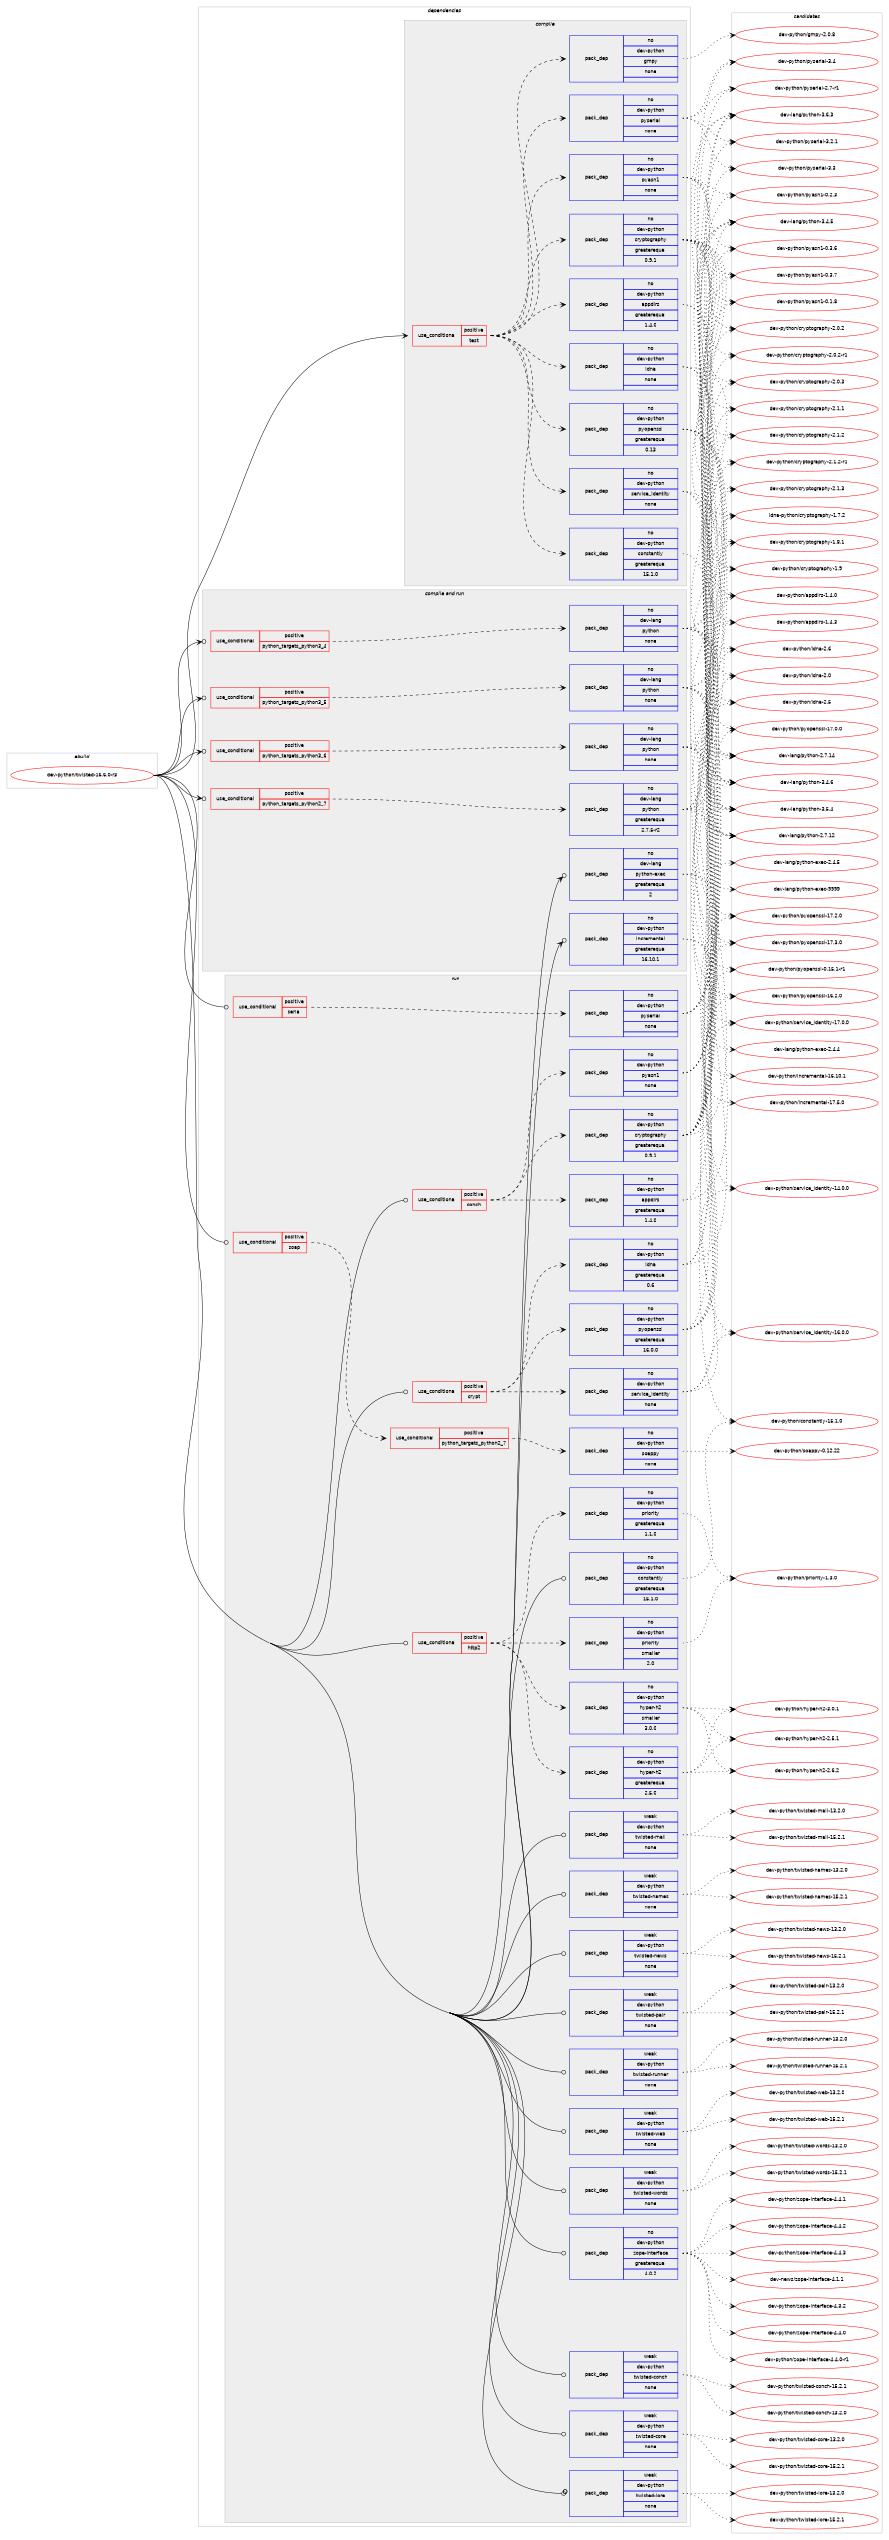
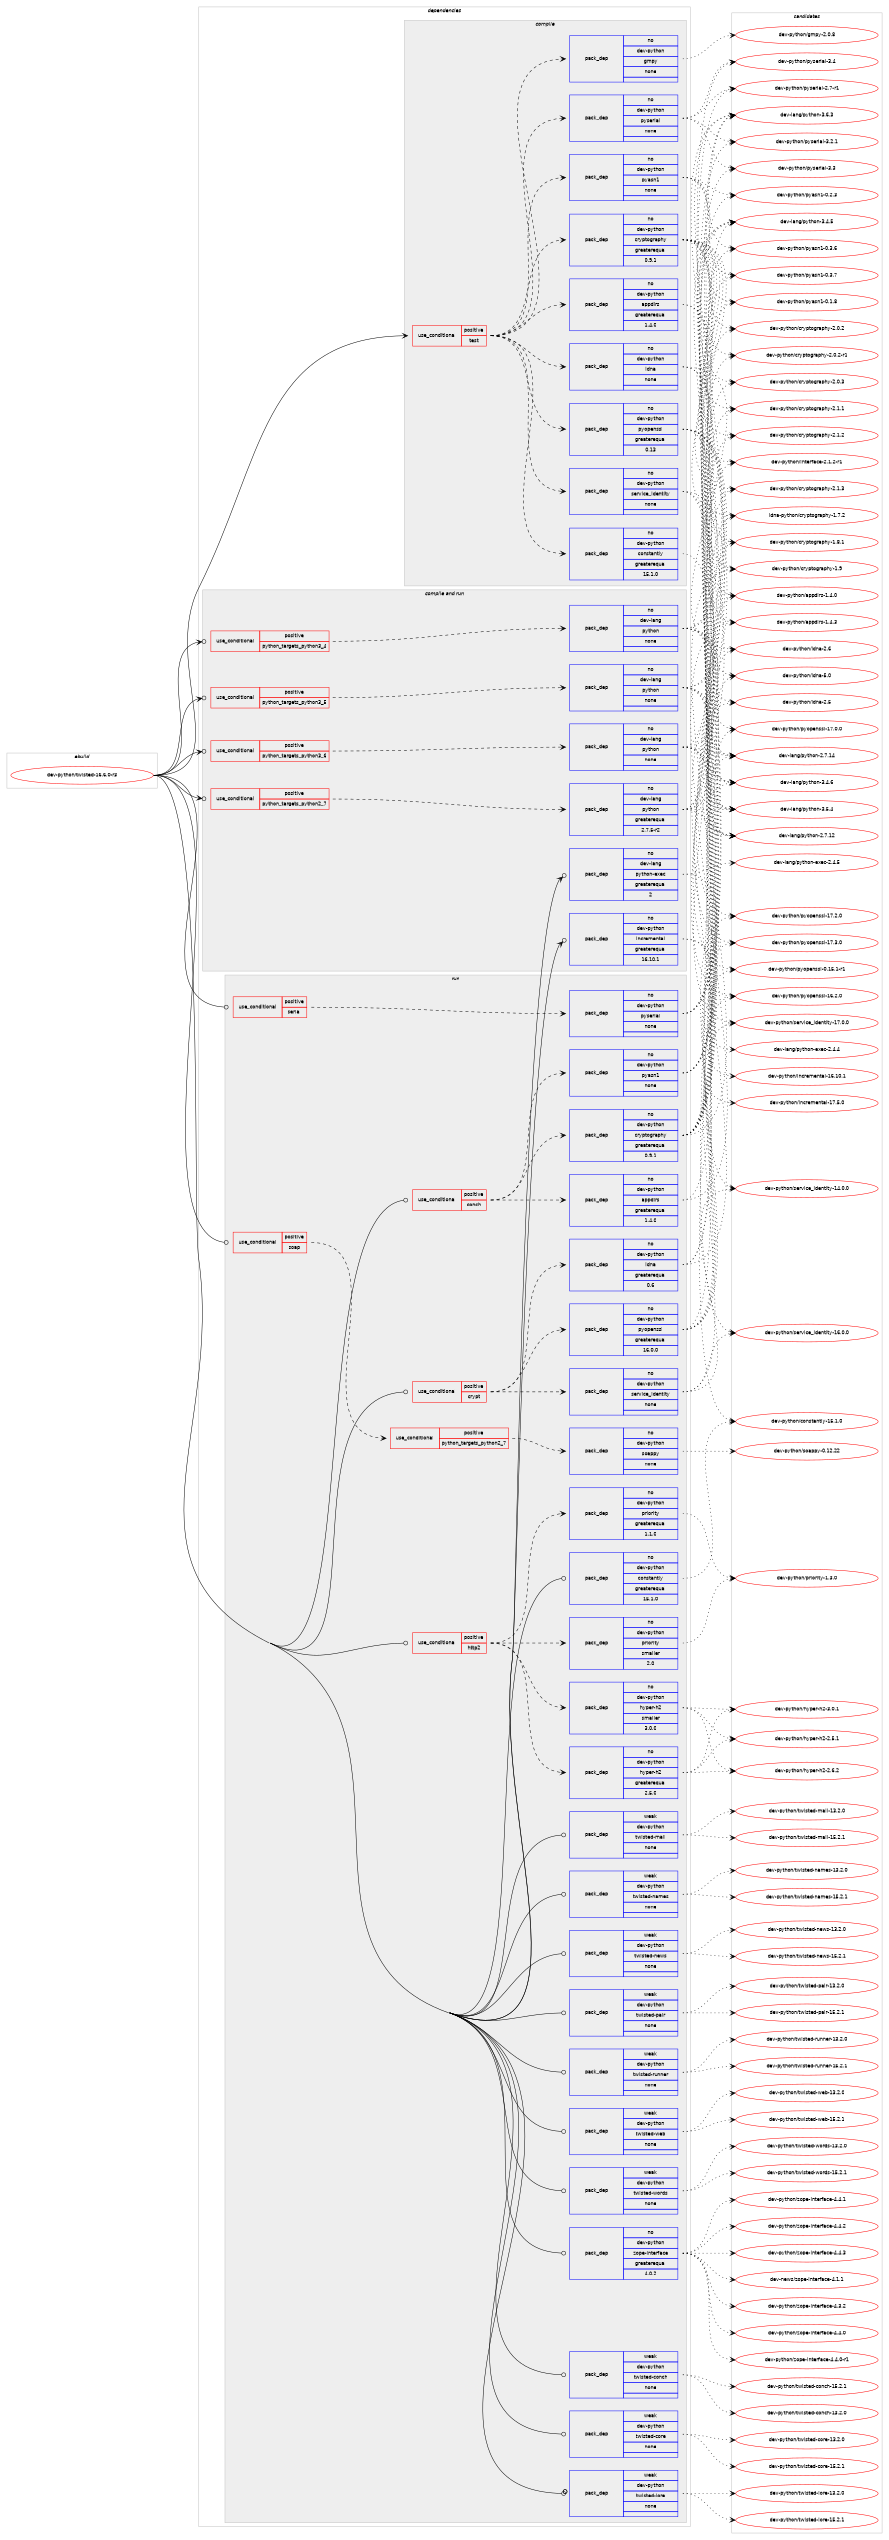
node "dev-python/cryptography-2.1.2-r1": label "dev-python/cryptography-2.1.2-r1" -> "dev-python/interface-2.1.2-r1"
node "dev-python/idna-2.0": label "dev-python/idna-2.0" -> "dev-python/idna-5.0"
node "dev-lang/python-exec-9999": removed
